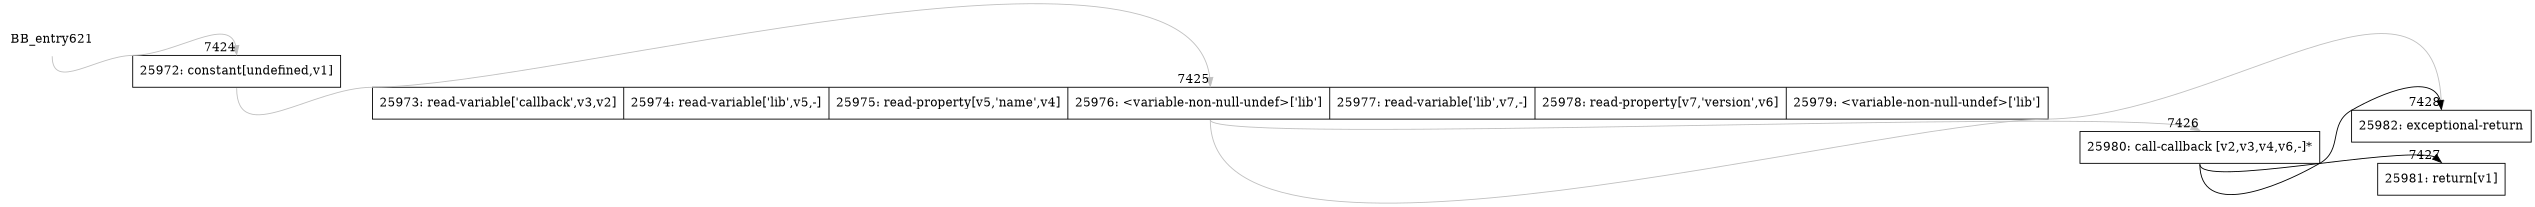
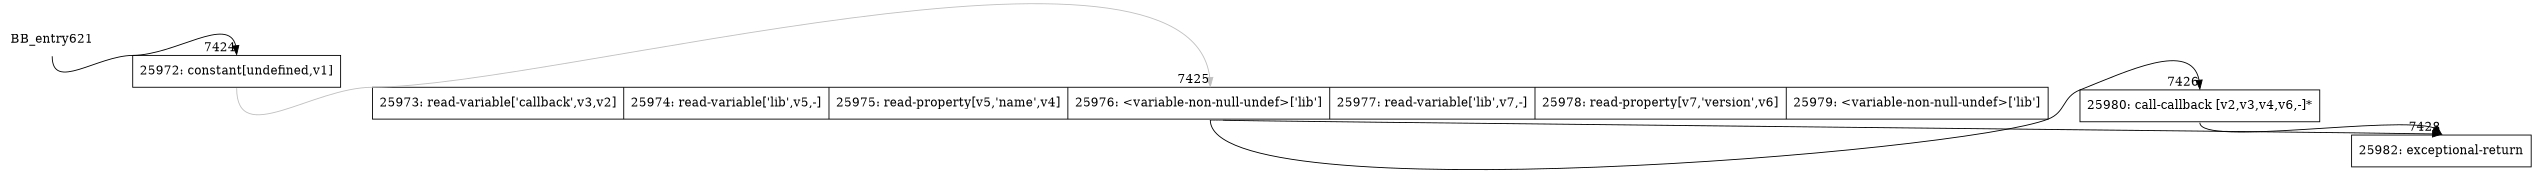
edge "BB_entry621" -> "25972: constant[undefined,v1]": color gray -> black
edge "25973: read-variable['callback',v3,v2]" -> "25980: call-callback [v2,v3,v4,v6,-]*": color gray -> black
edge "25973: read-variable['callback',v3,v2]" -> "25982: exceptional-return": color gray -> black
node "25981: return[v1]": removed
